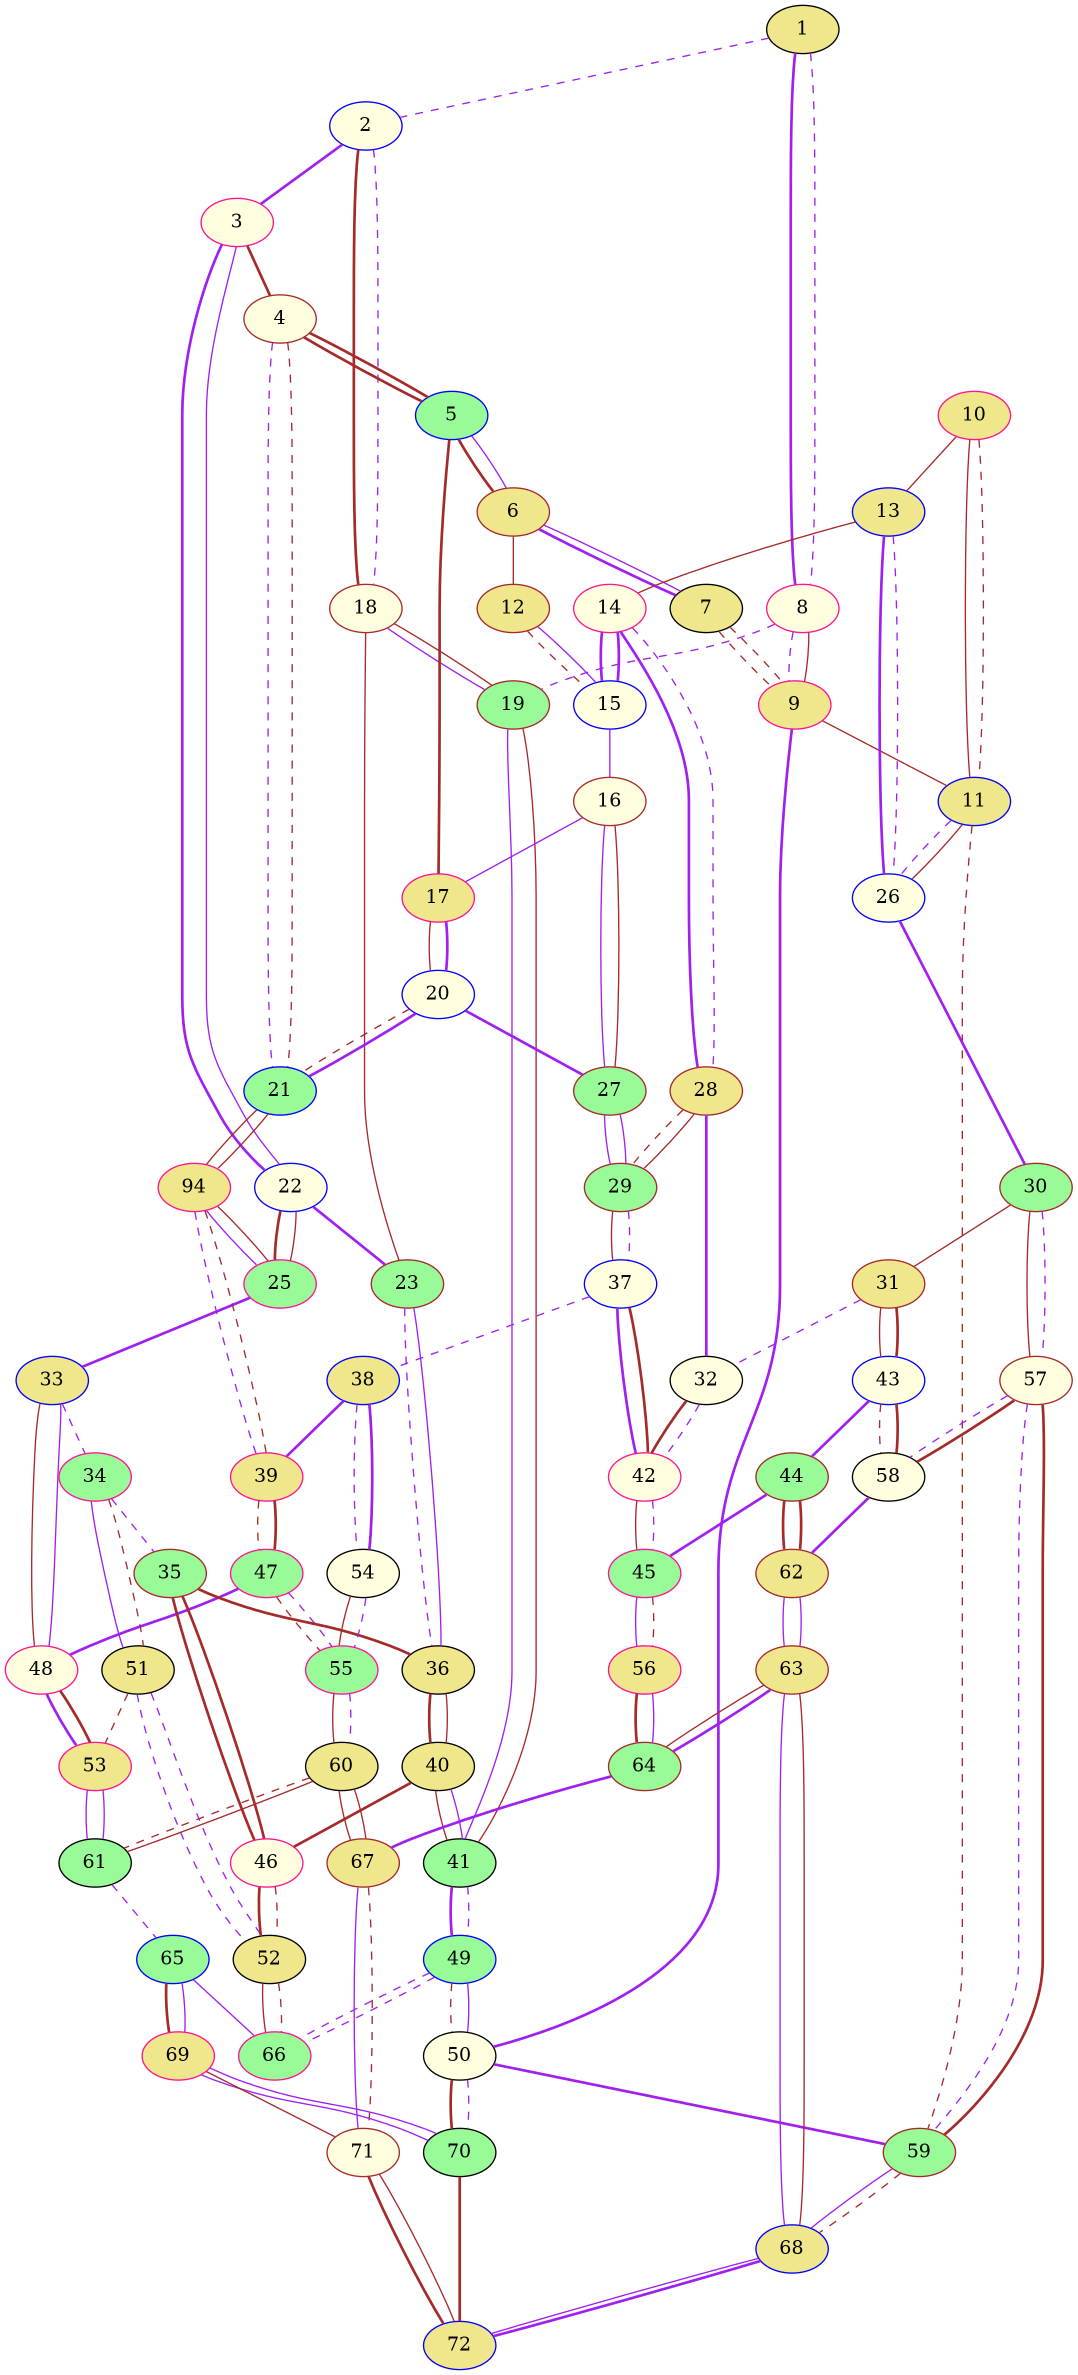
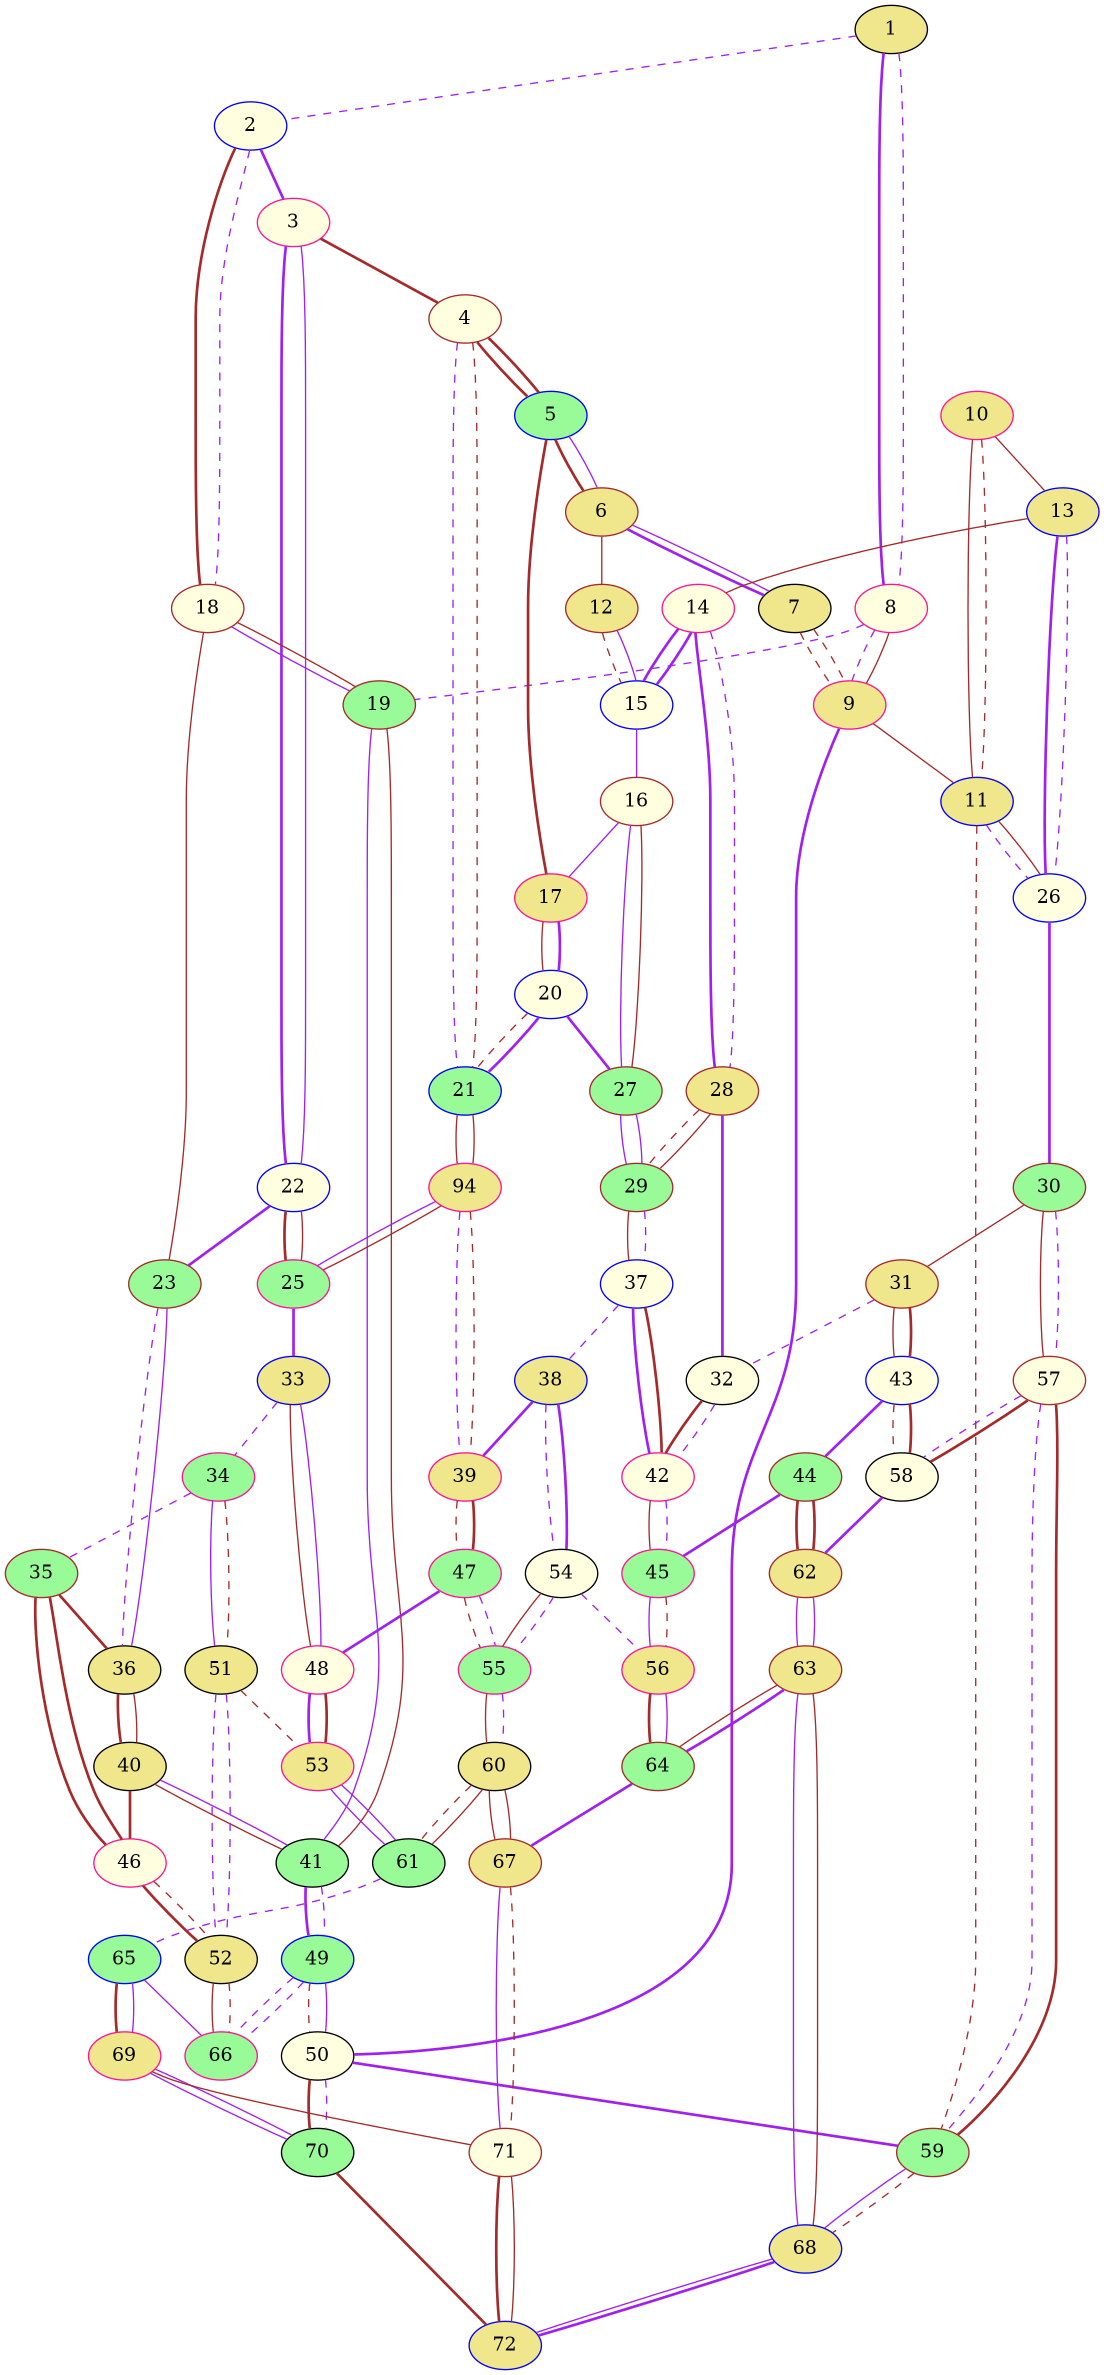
edge "54" -- "56": added
